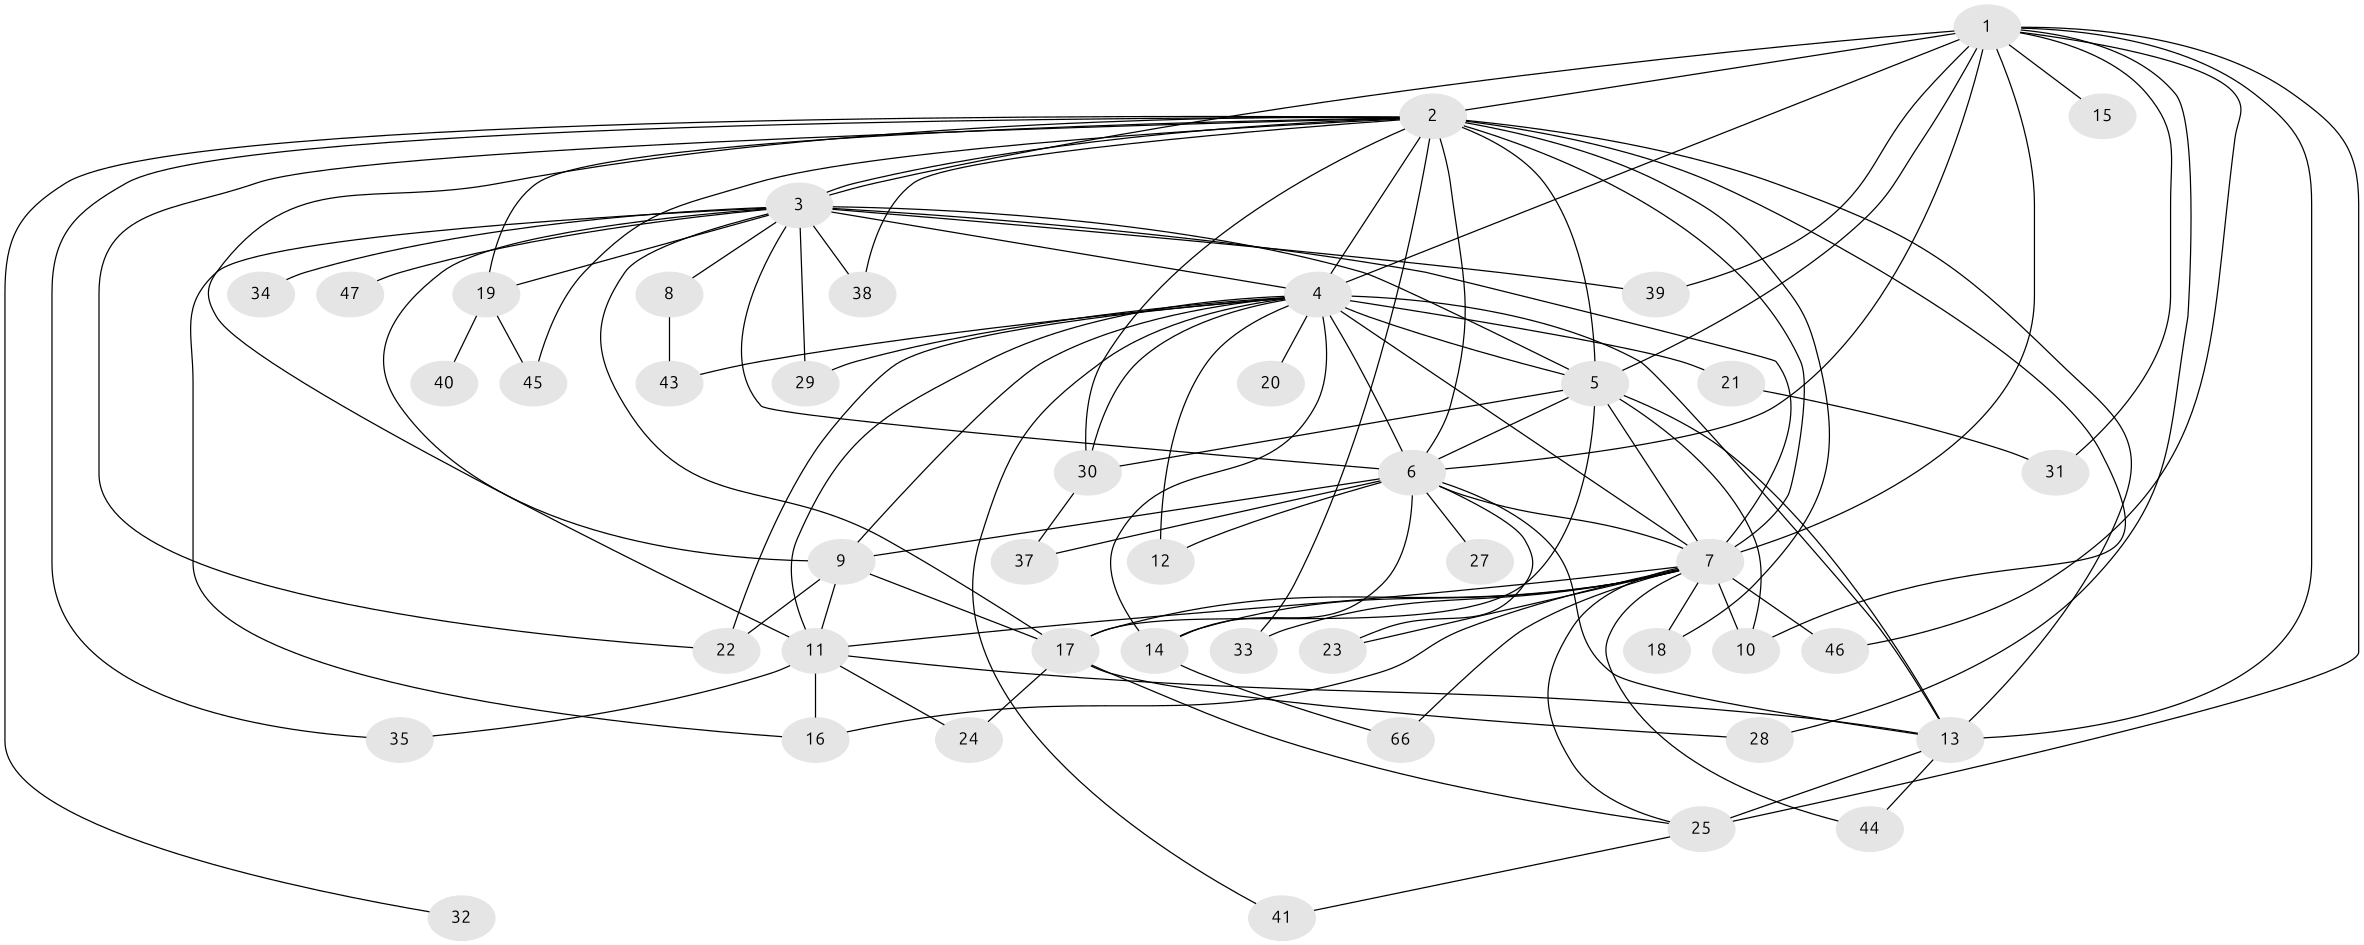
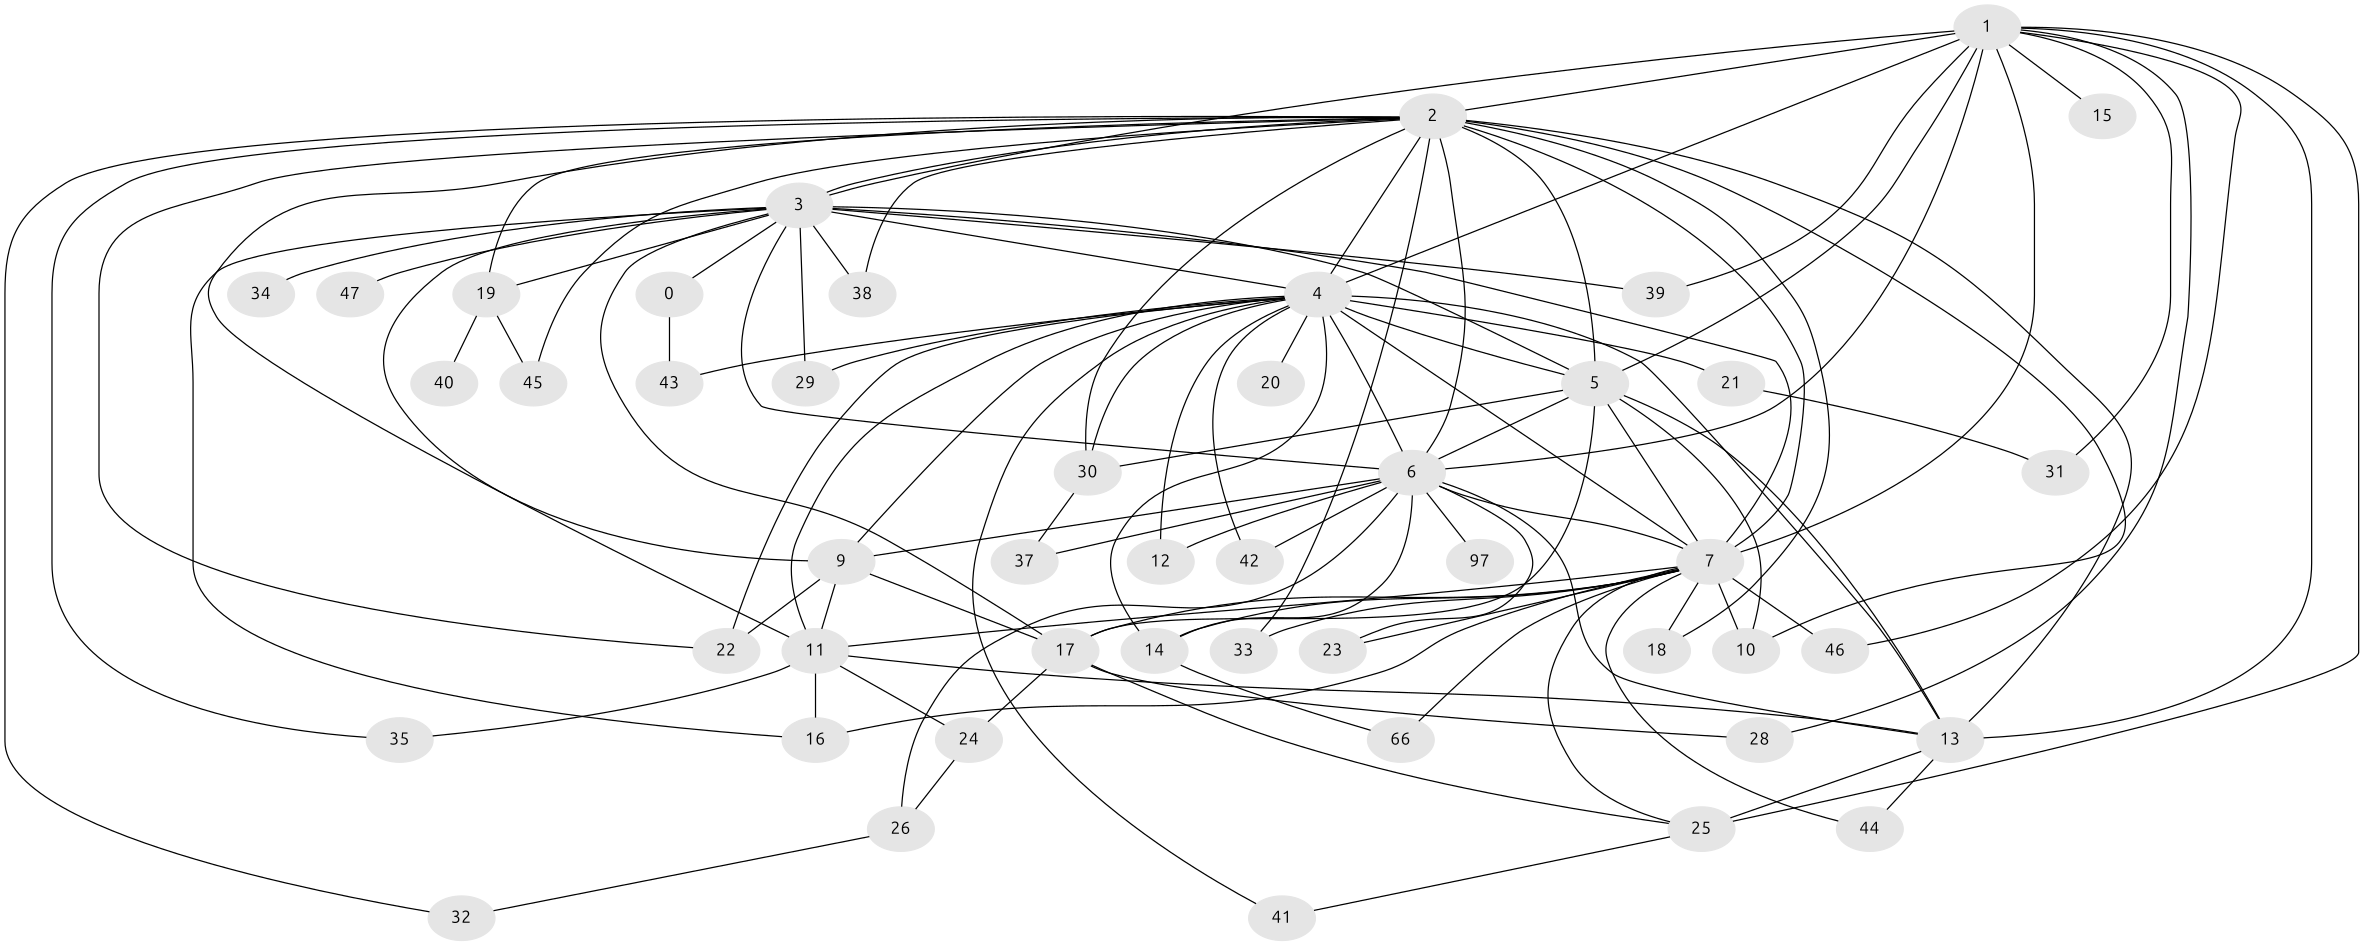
node "8": label "8" -> "0"
node "42": added
node "27": label "27" -> "97"
node "26": added
